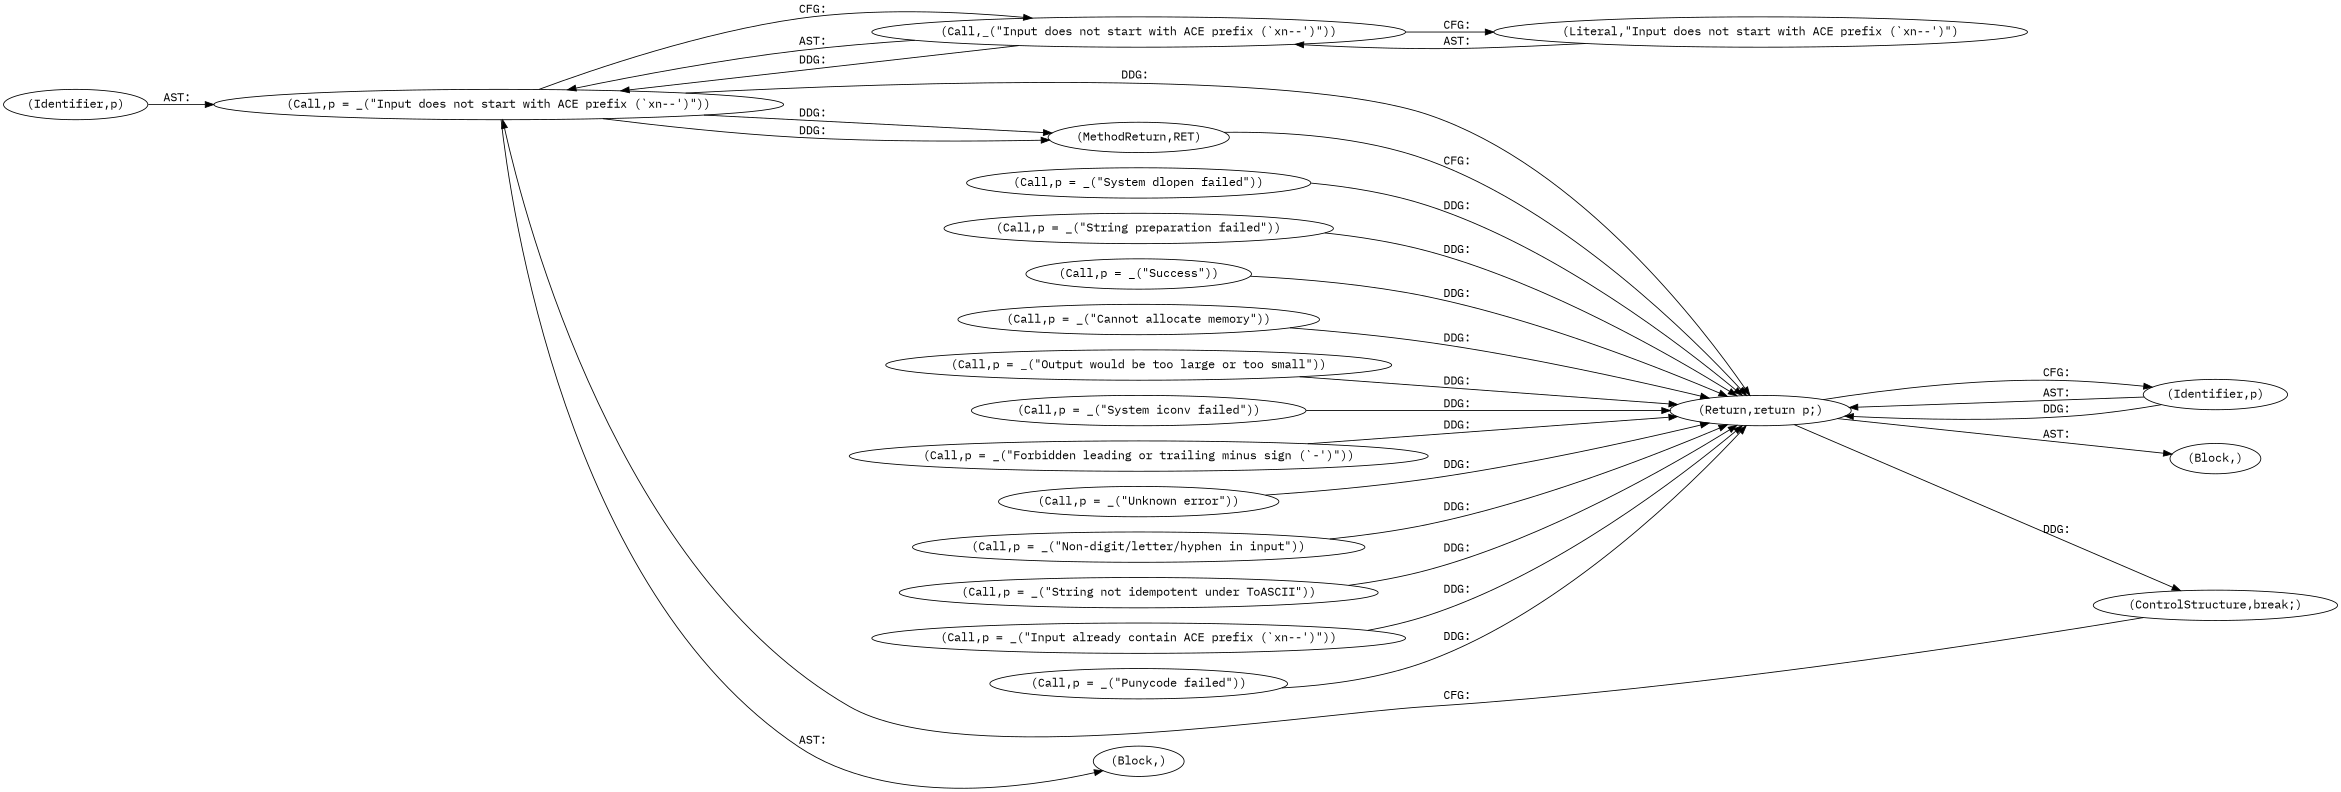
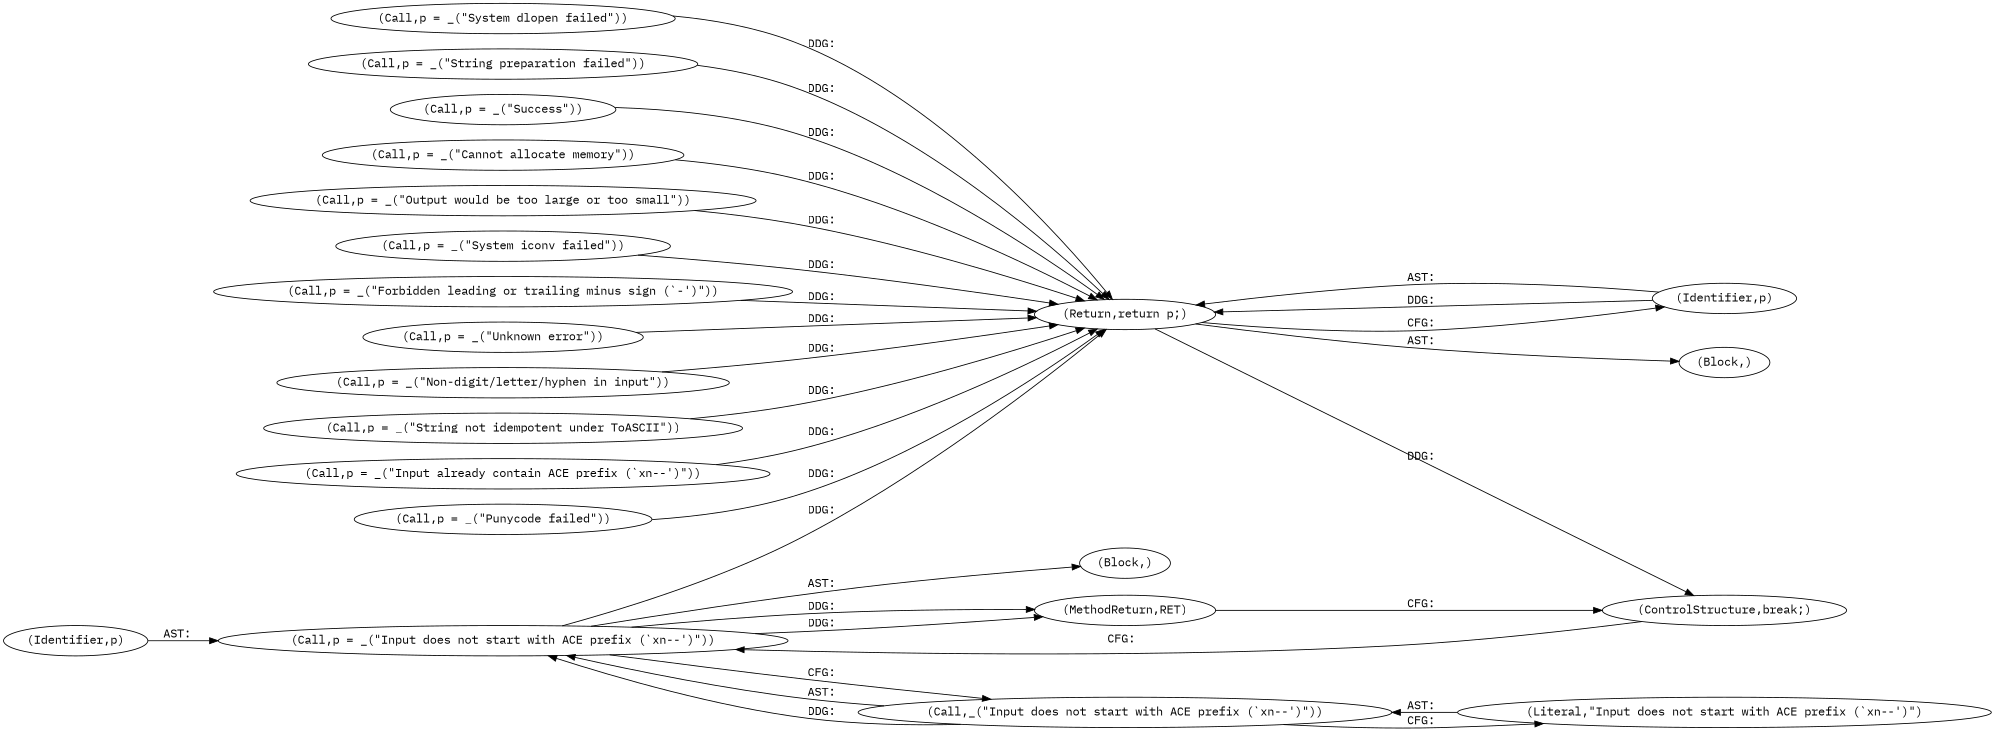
edge "(MethodReturn,RET)" -> "(Return,return p;)": now "(MethodReturn,RET)" -> "(ControlStructure,break;)"
